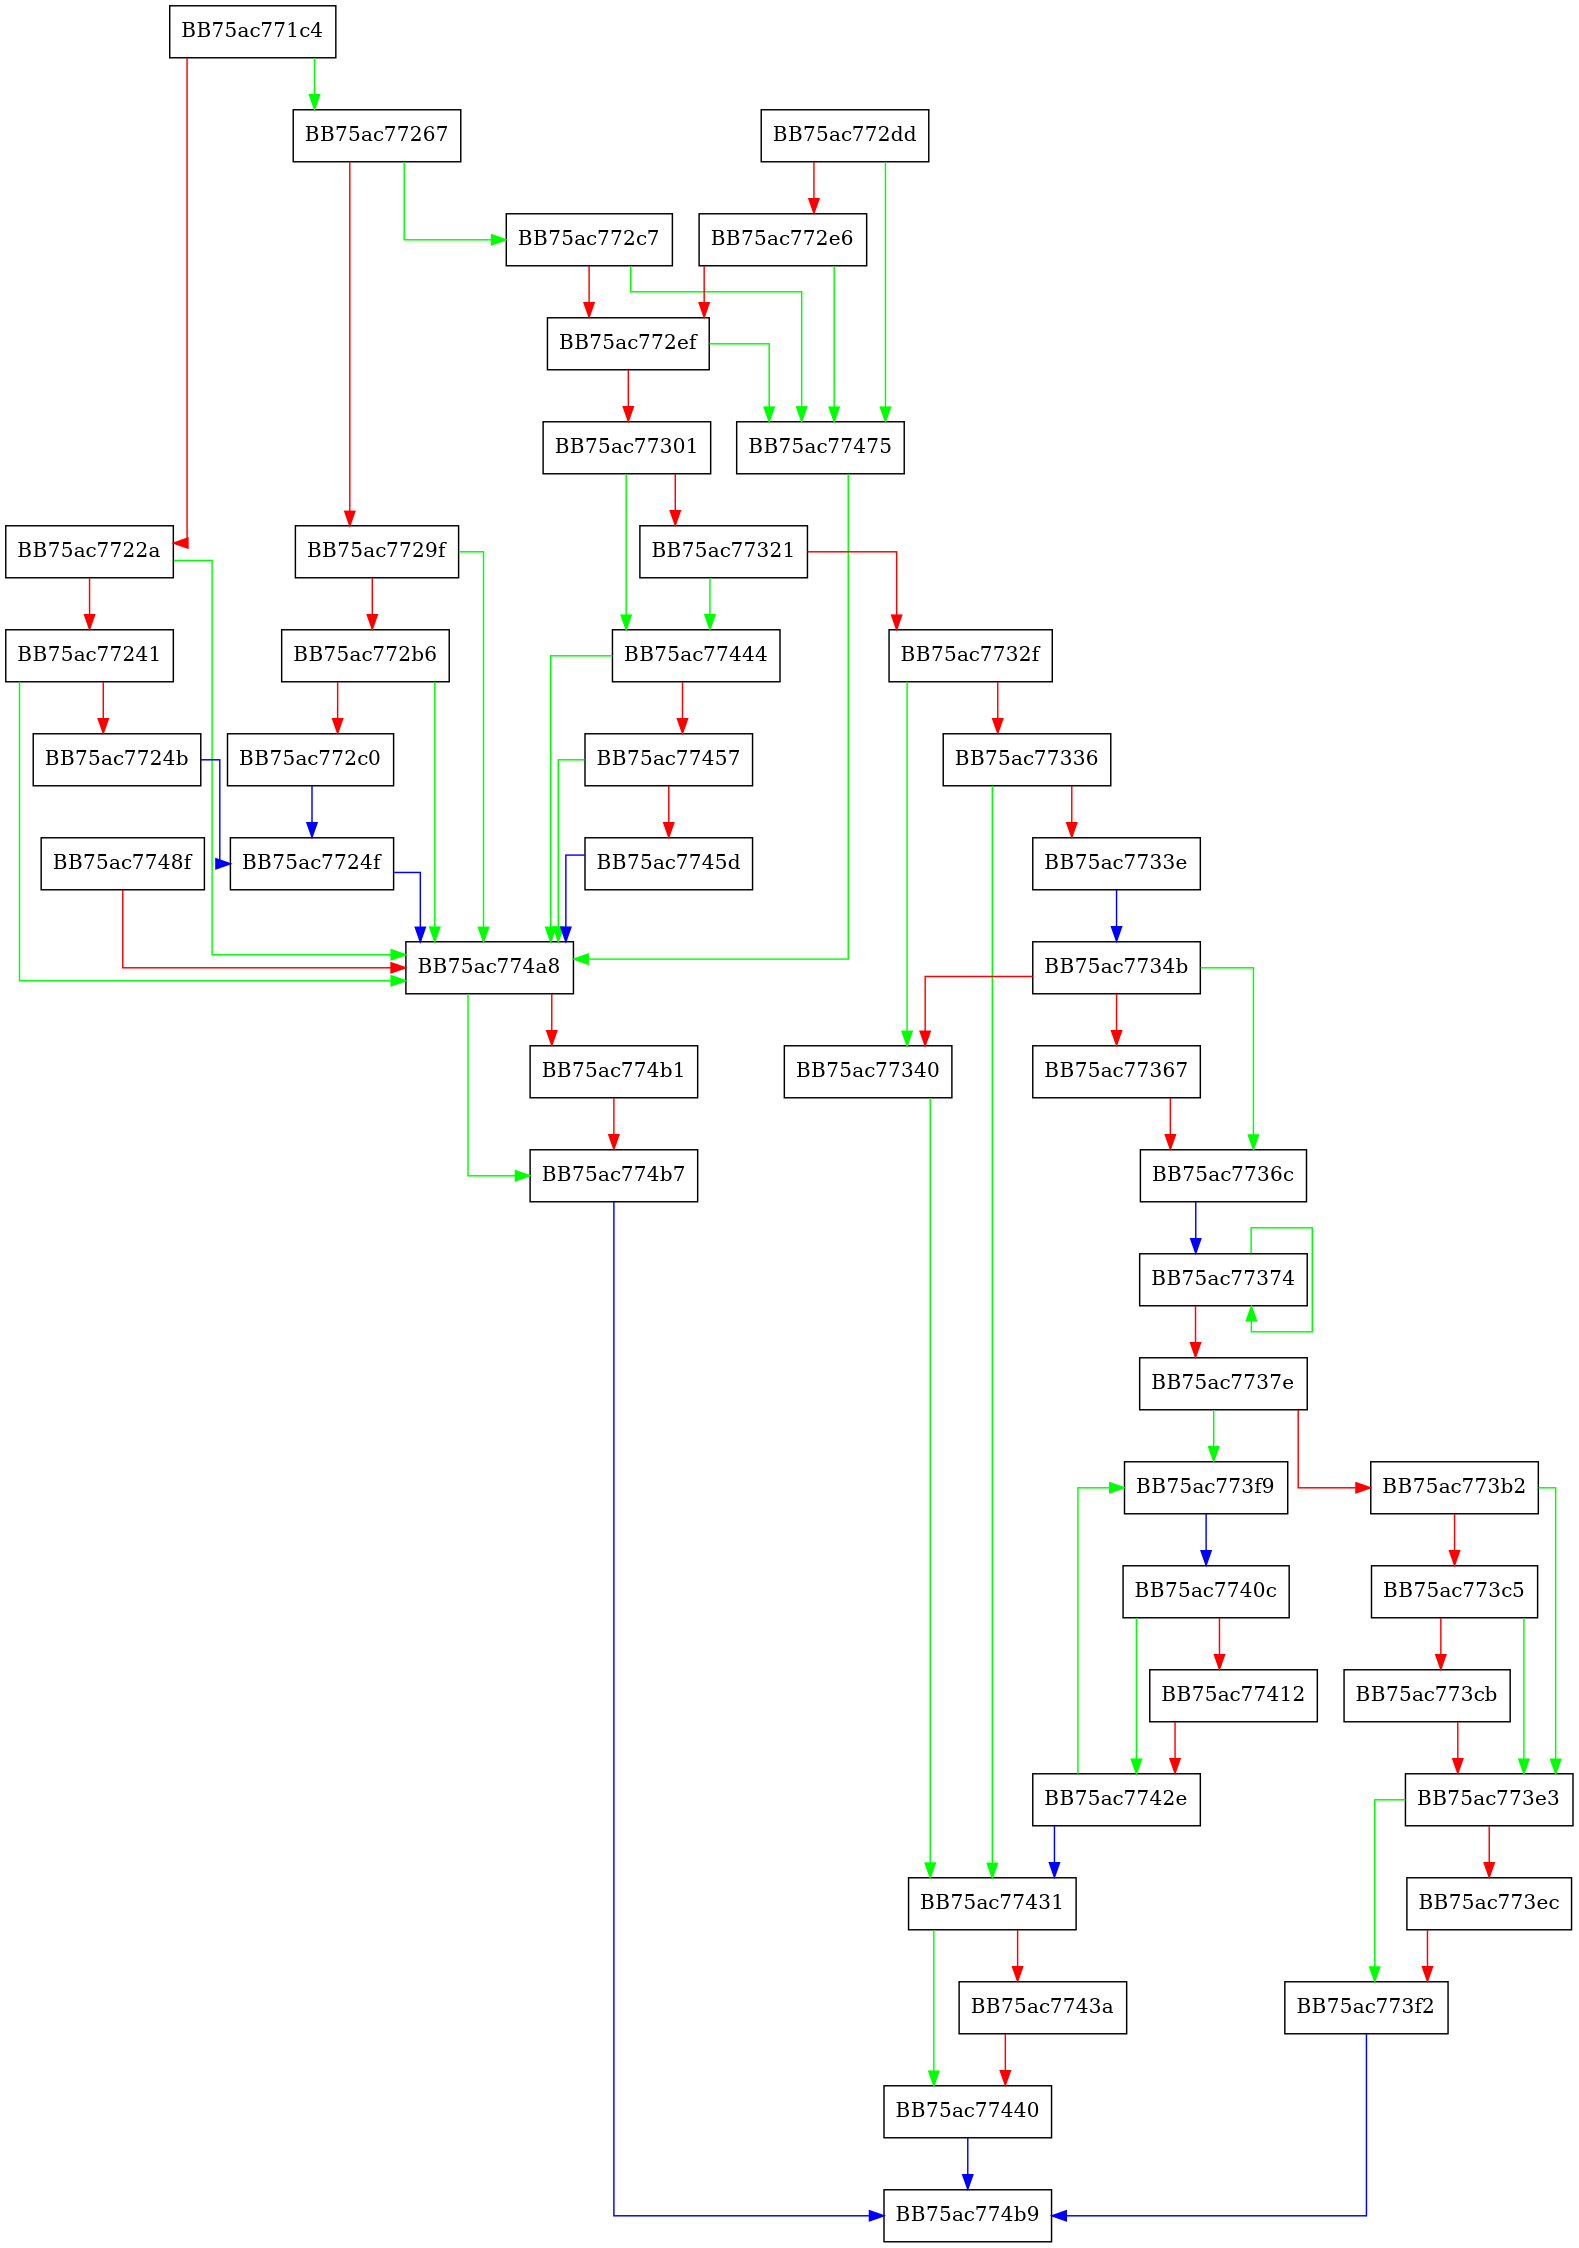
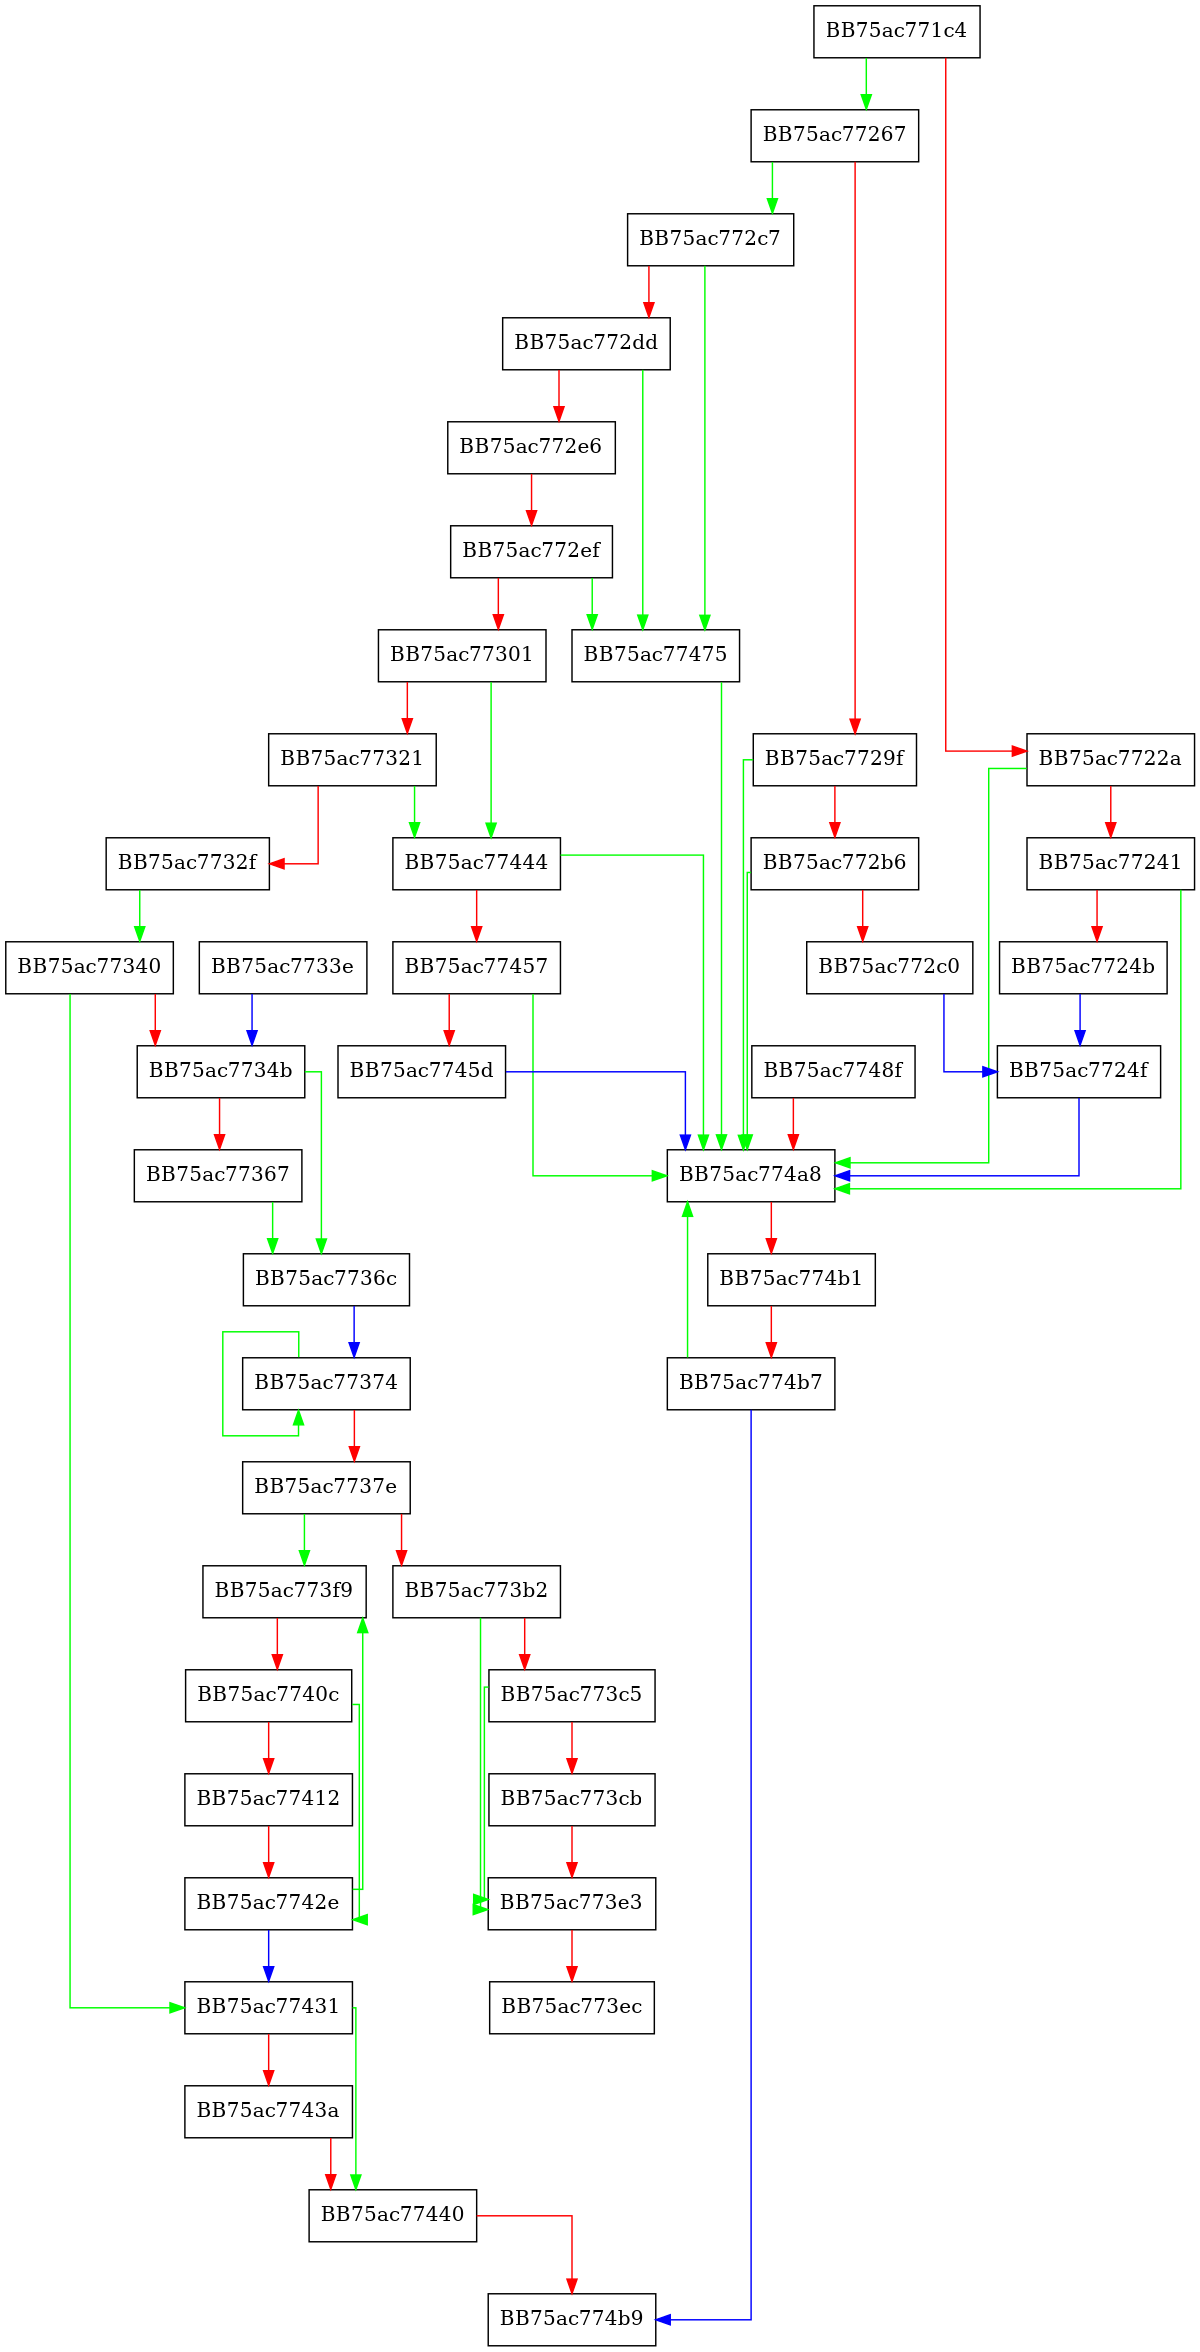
edge "BB75ac772c7" -> "BB75ac772ef": now "BB75ac772c7" -> "BB75ac772dd"
edge "BB75ac772e6" -> "BB75ac77475": removed
node "BB75ac77336": removed
edge "BB75ac7734b" -> "BB75ac77340": reversed
edge "BB75ac774a8" -> "BB75ac774b7": reversed
edge "BB75ac77367" -> "BB75ac7736c": color red -> green
edge "BB75ac773f9" -> "BB75ac7740c": color blue -> red
node "BB75ac773f2": removed
edge "BB75ac77440" -> "BB75ac774b9": color blue -> red
